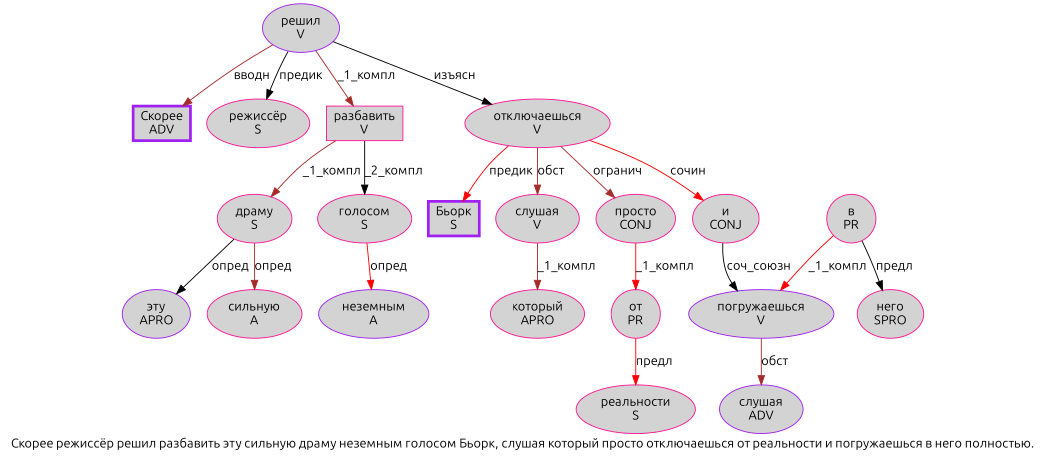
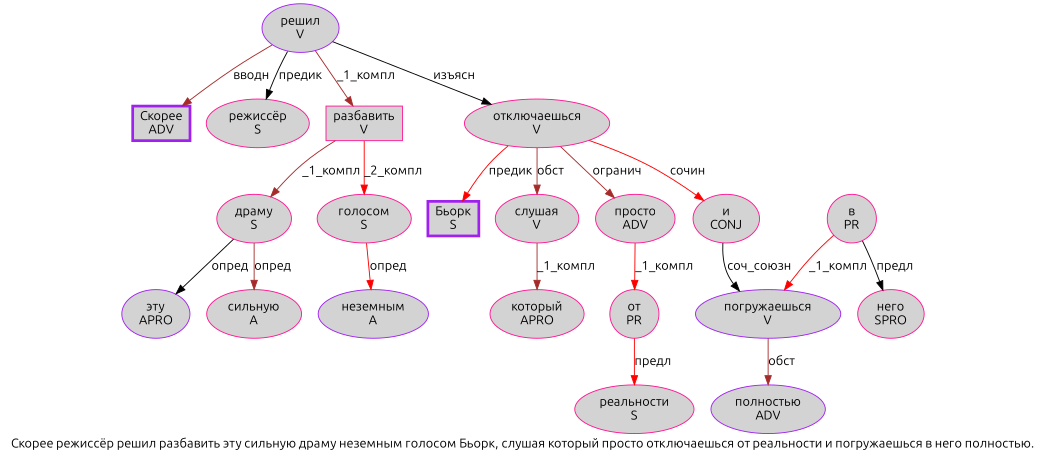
edge "разбавить V" -> "голосом S": color black -> red
node "просто CONJ": label "просто CONJ" -> "просто ADV"
node "слушая ADV": label "слушая ADV" -> "полностью ADV"
